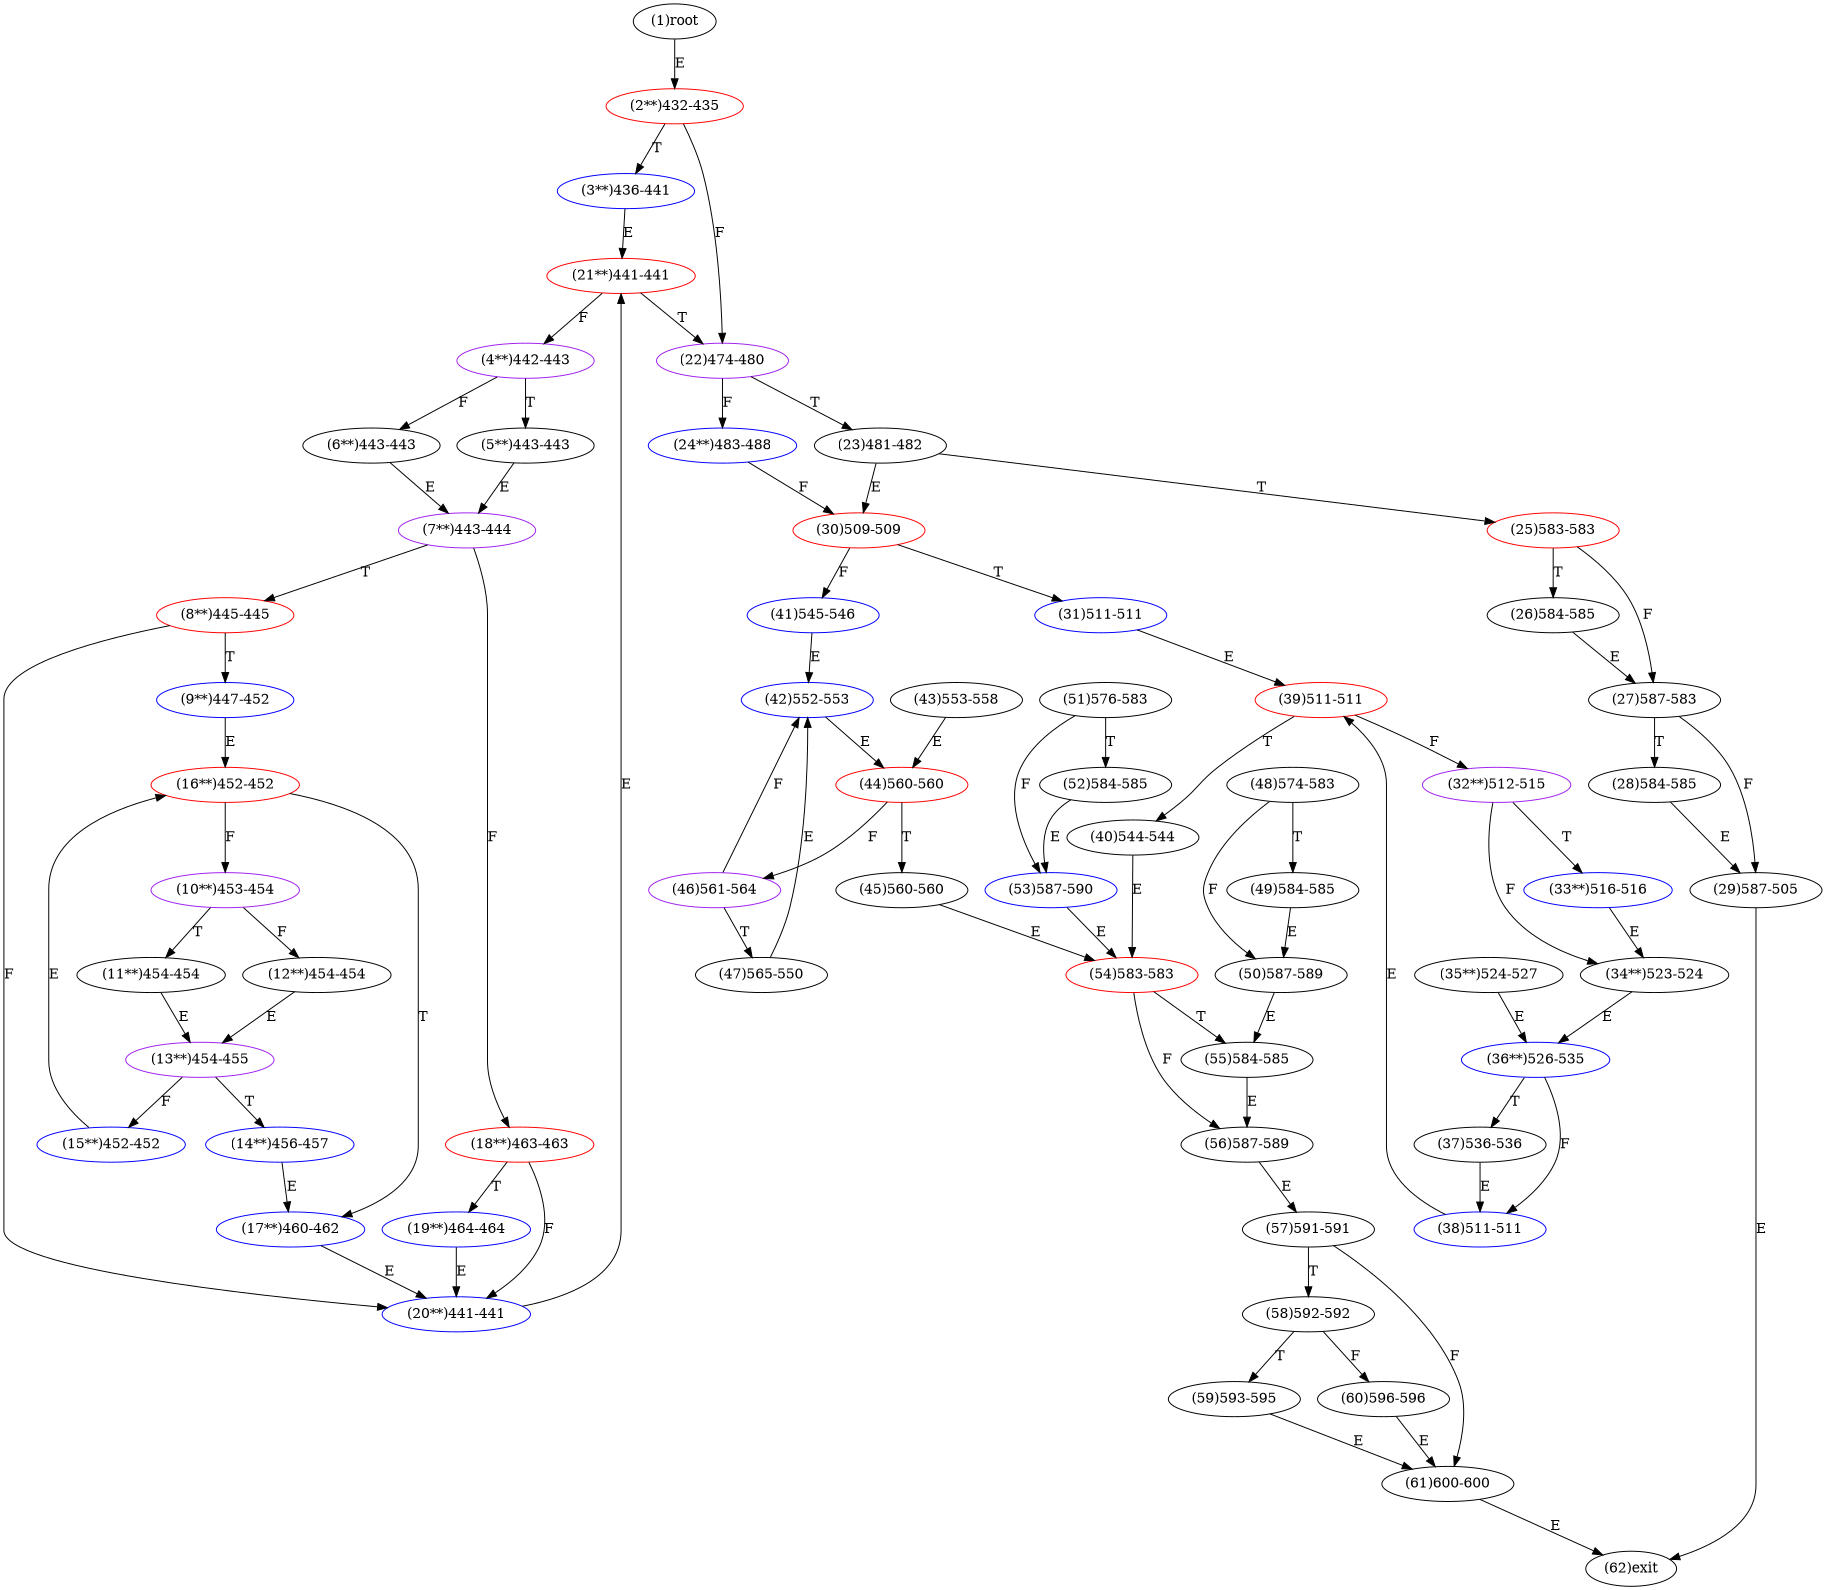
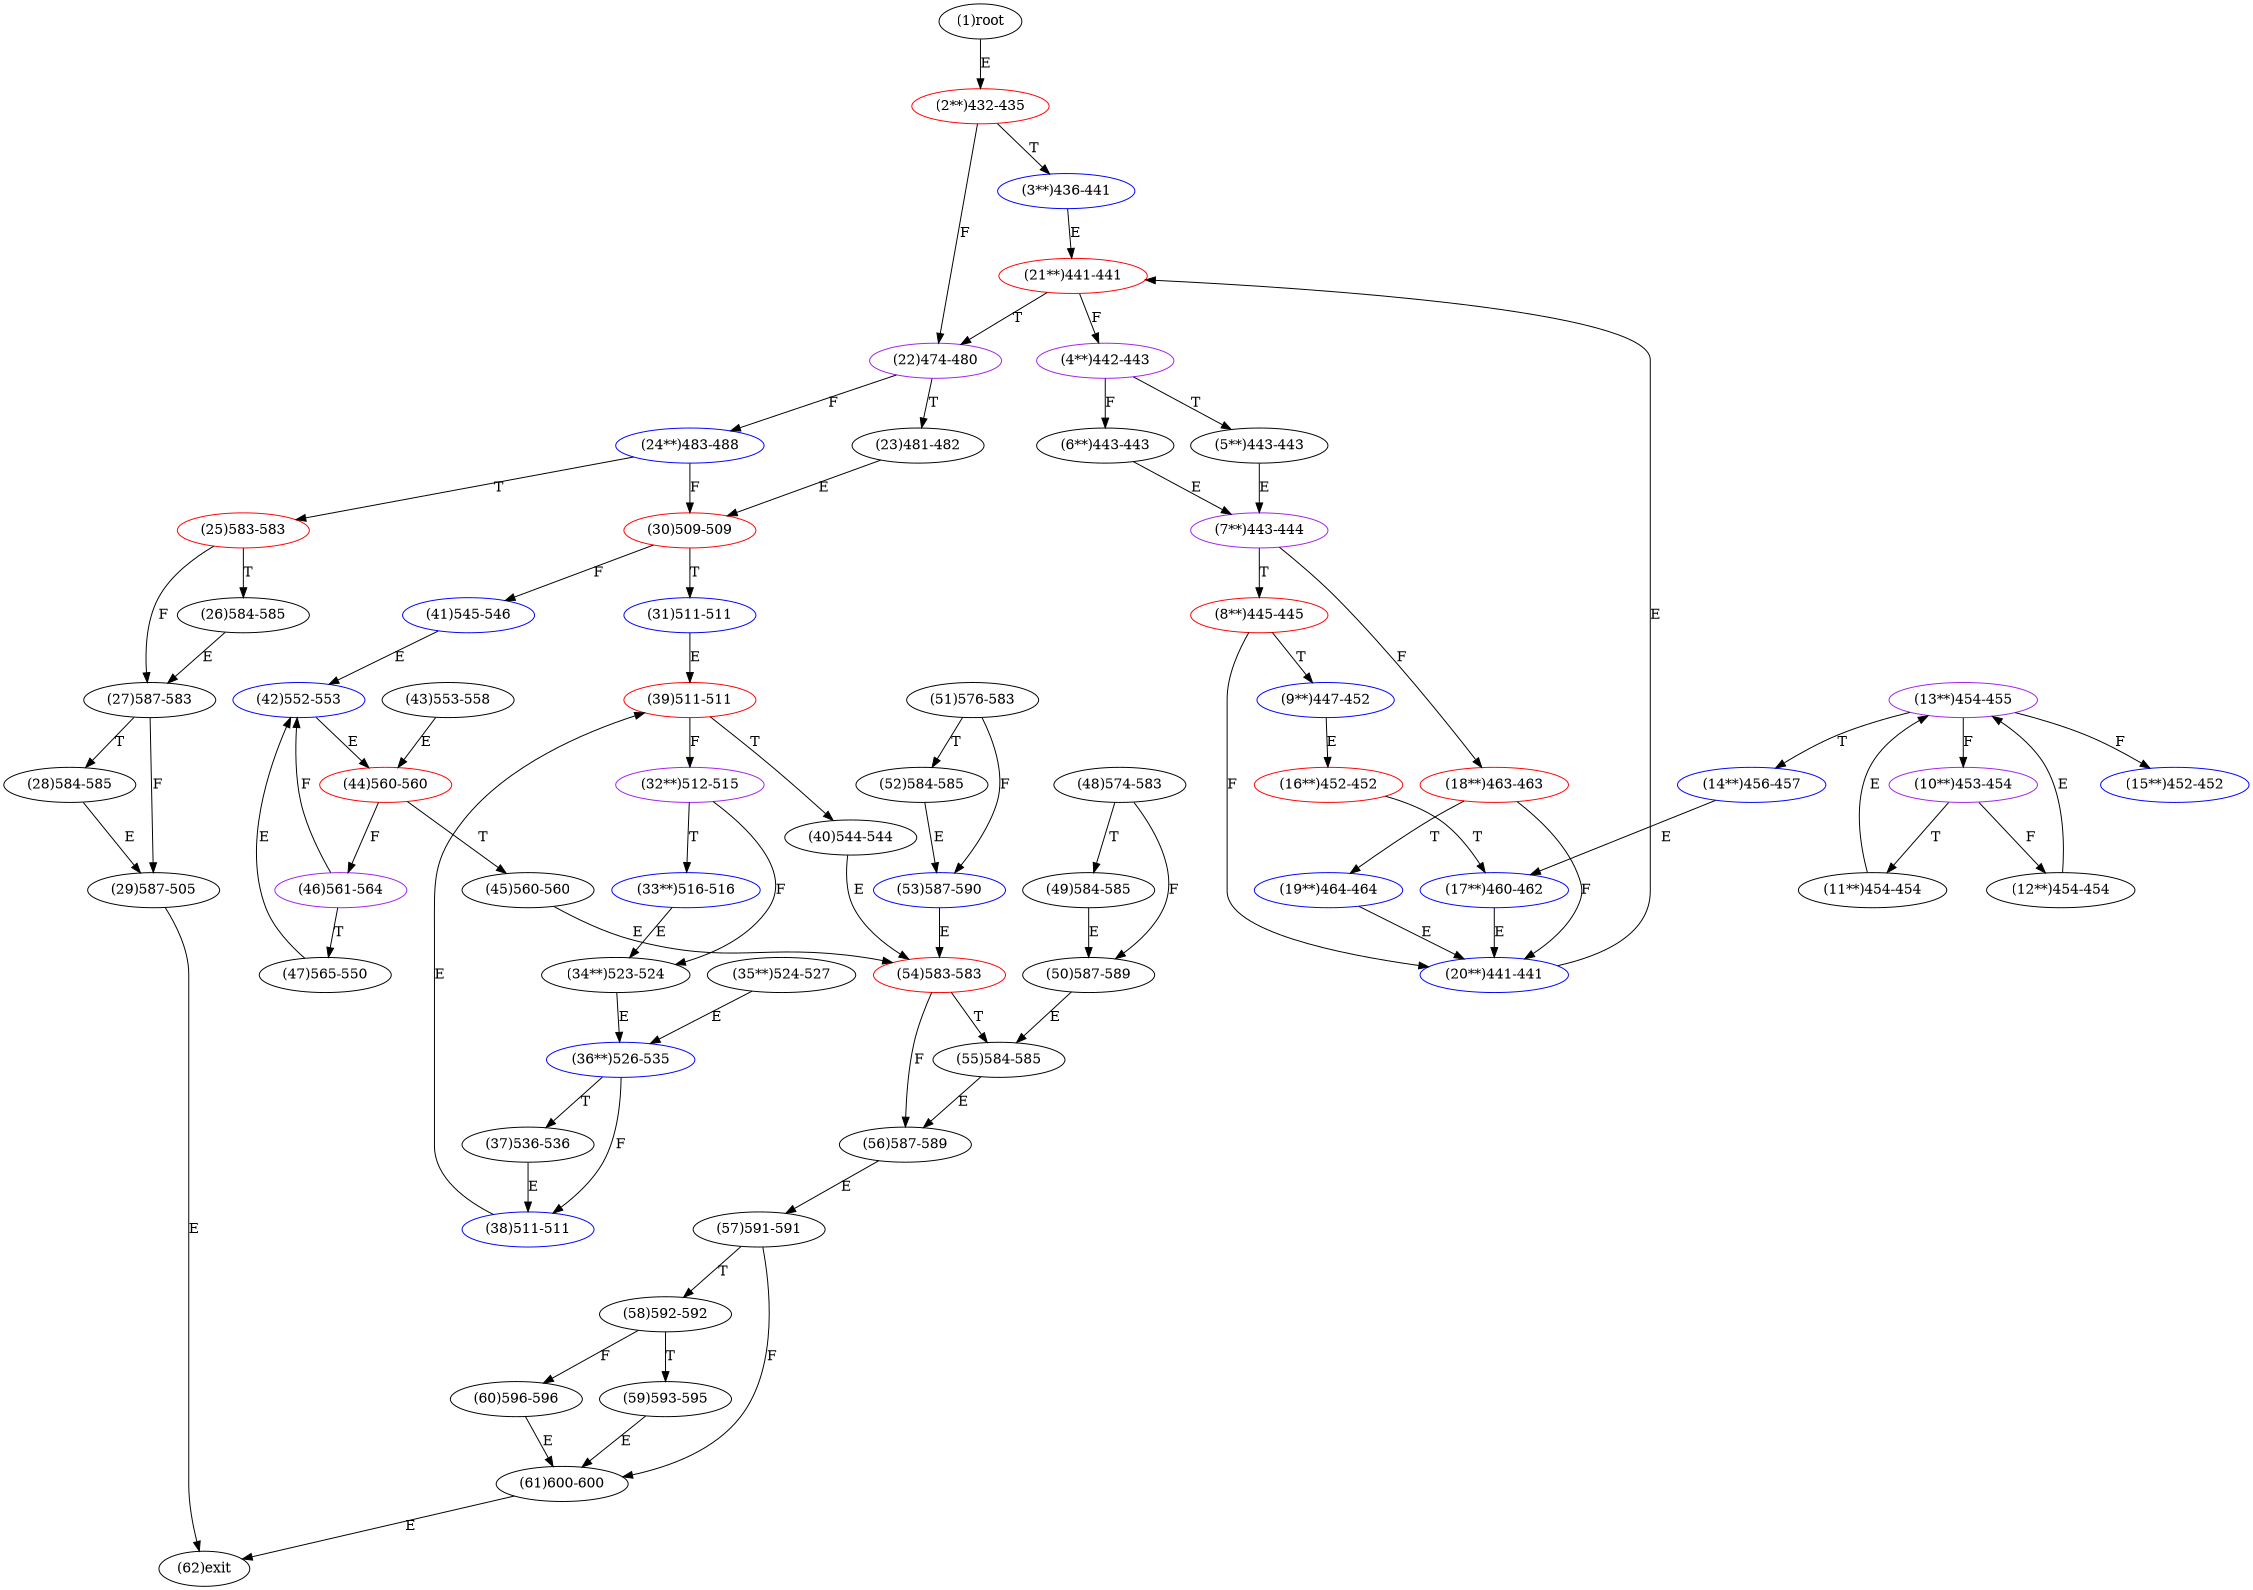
edge "(23)481-482" -> "(25)583-583": now "(24**)483-488" -> "(25)583-583"
edge "(16**)452-452" -> "(10**)453-454": now "(13**)454-455" -> "(10**)453-454"
edge "(15**)452-452" -> "(16**)452-452": removed, label "E"
